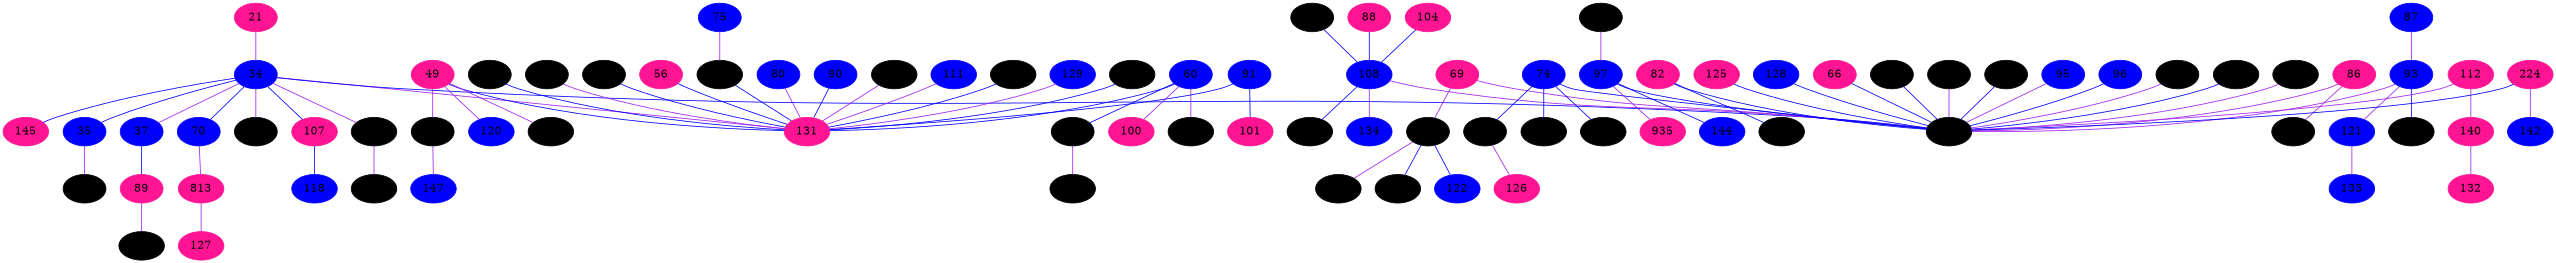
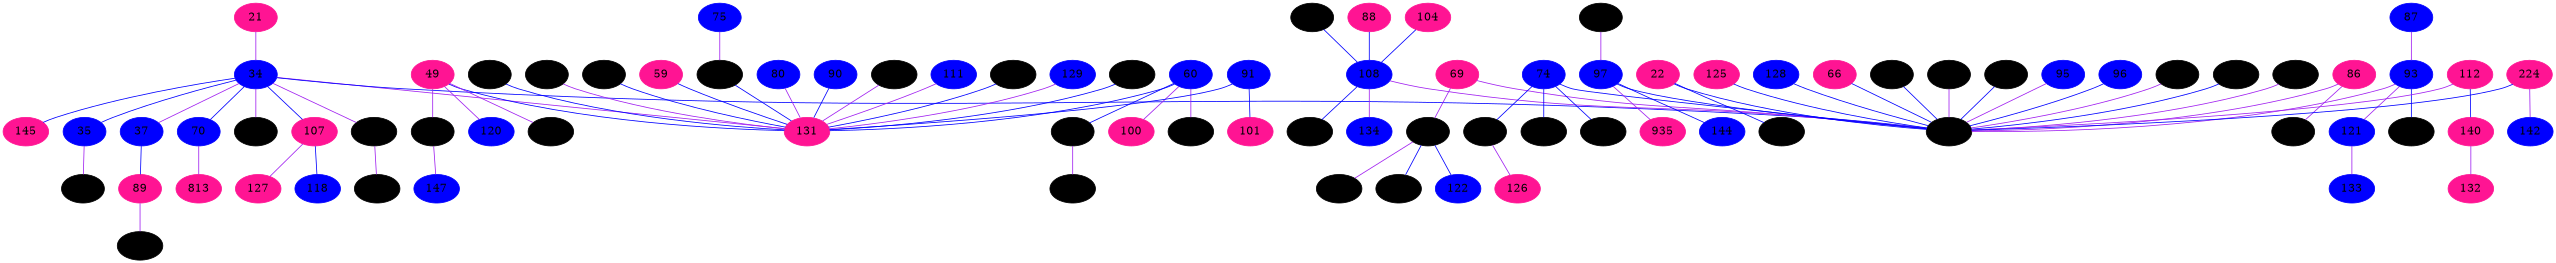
node "56": label "56" -> "59"
node "82": label "82" -> "22"
edge "112" -- "140": color purple -> blue
edge "813" -- "127": now "107" -- "127"
